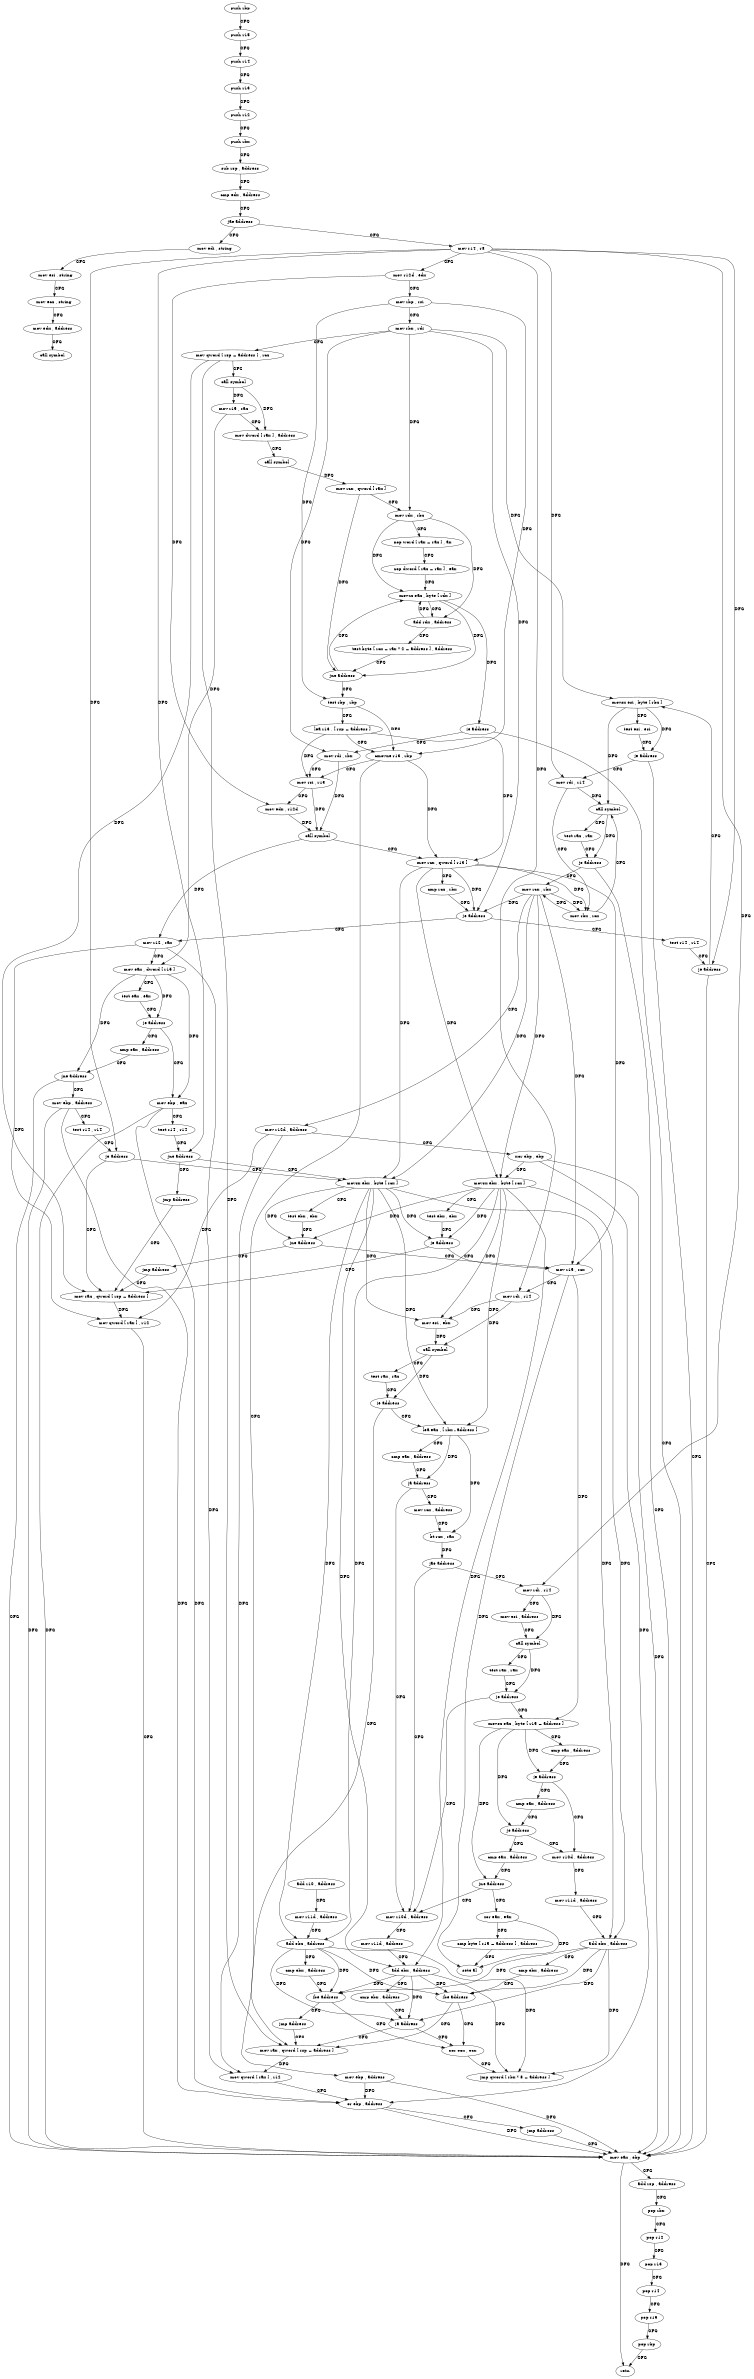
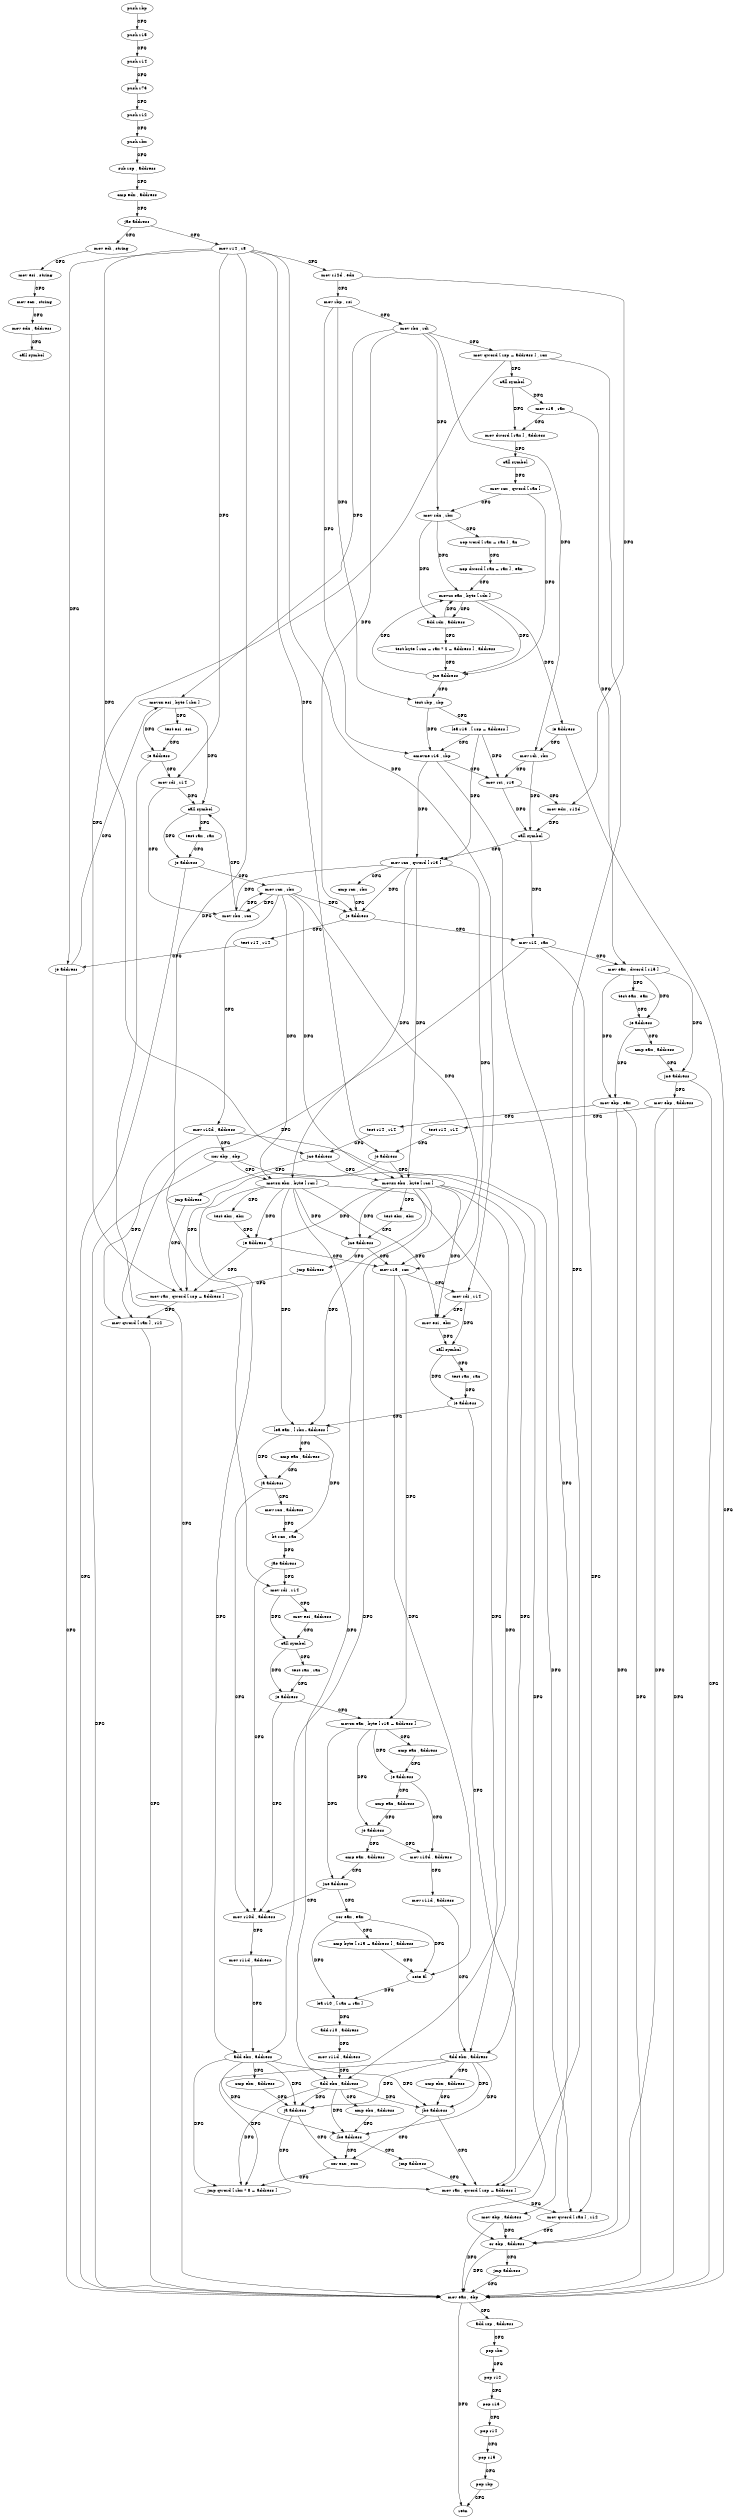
node "push r13": label "push r13" -> "push r73"
node "lea r10 , [ rax + rax ]": added
